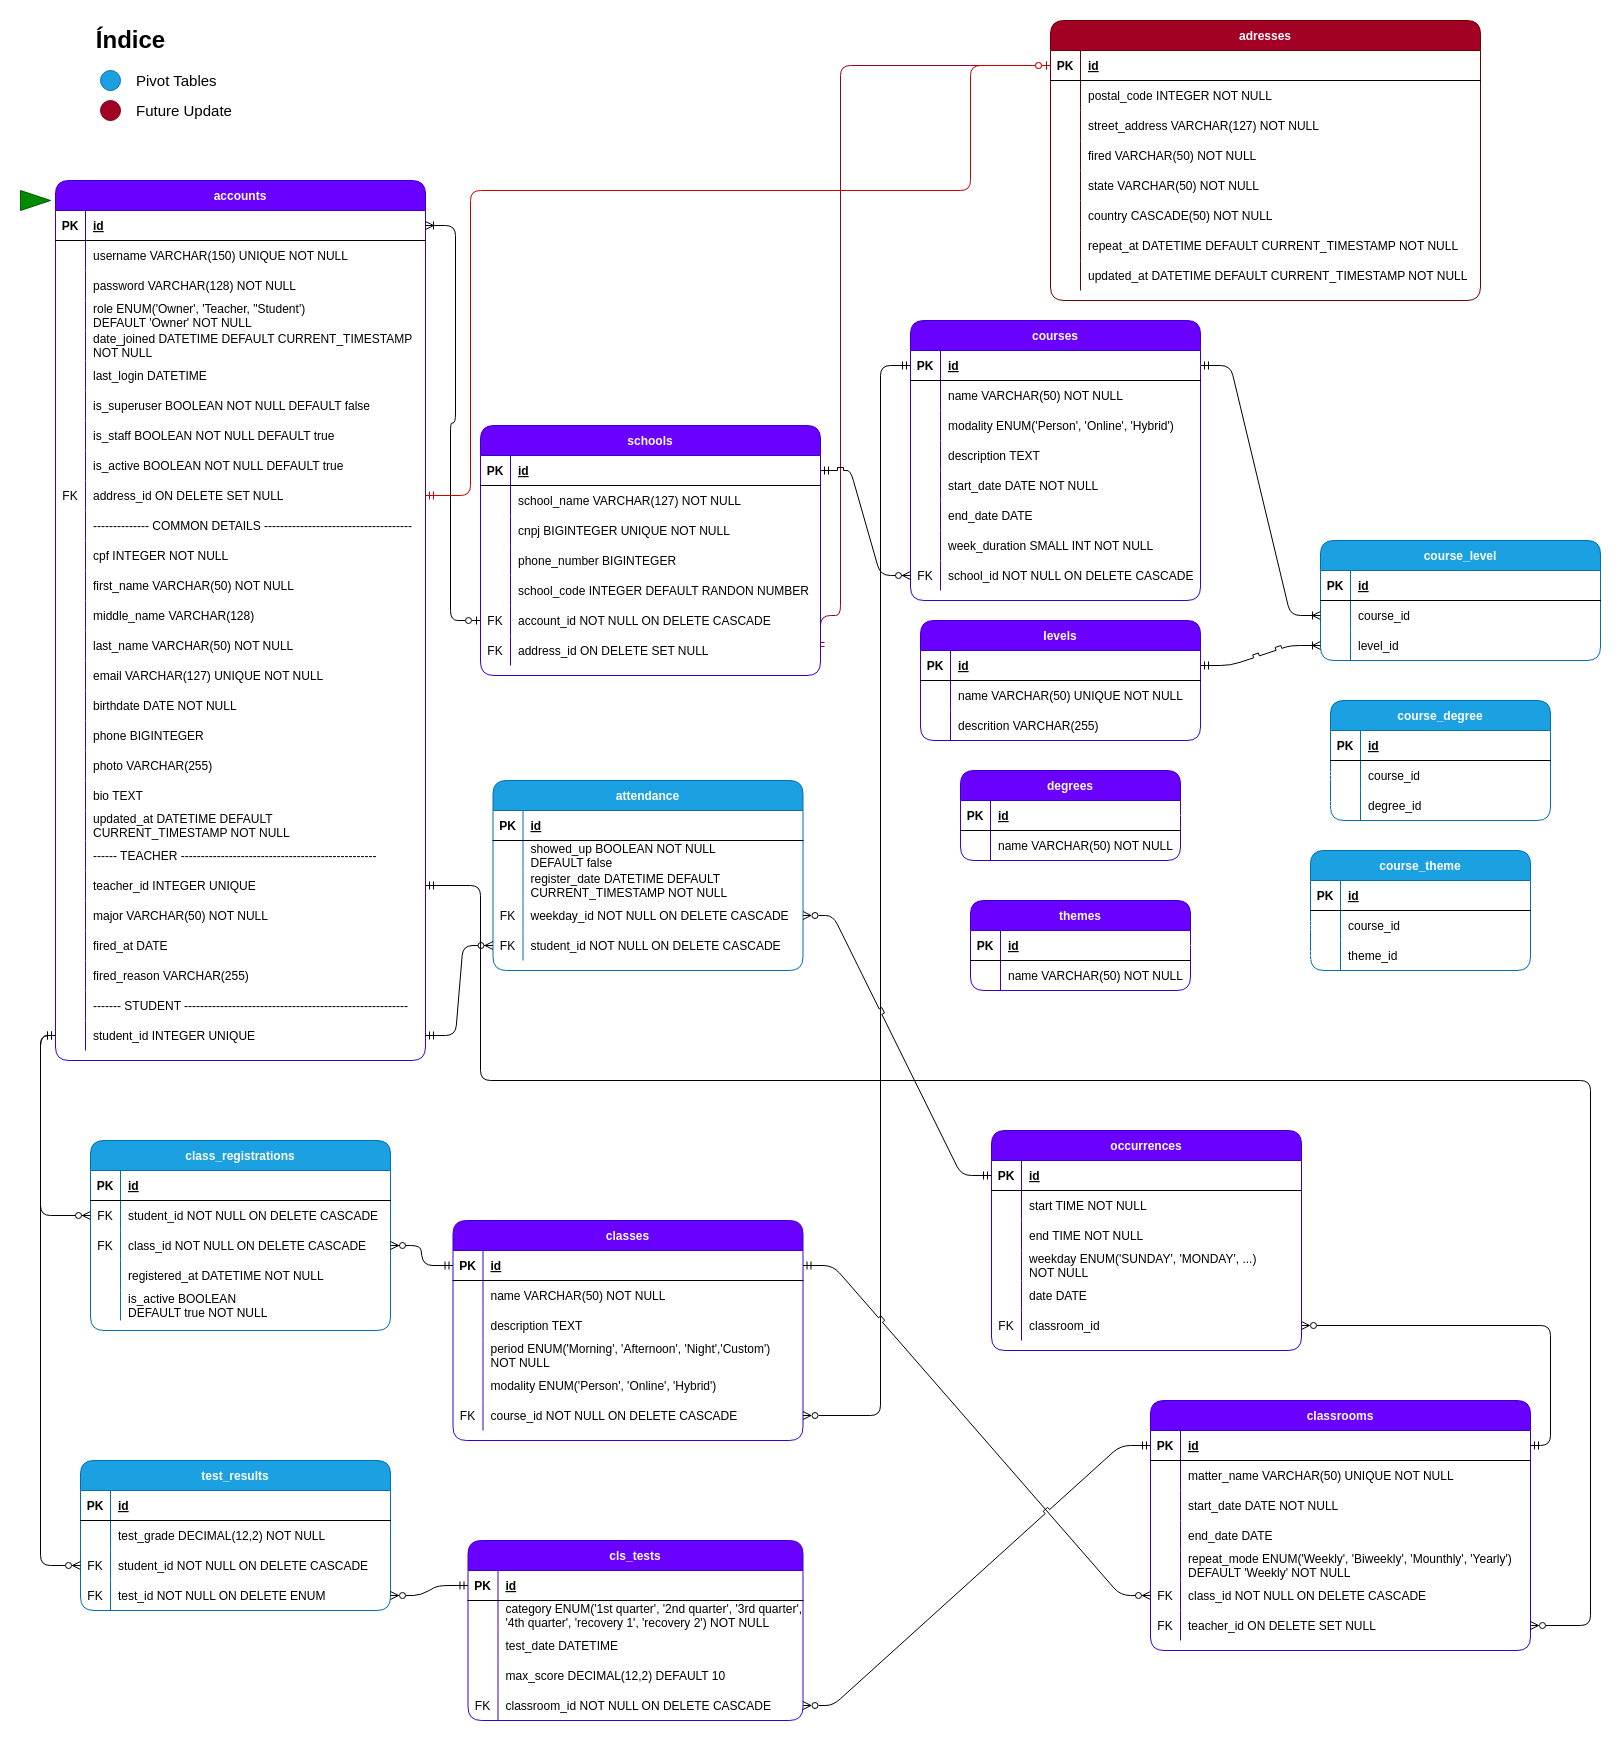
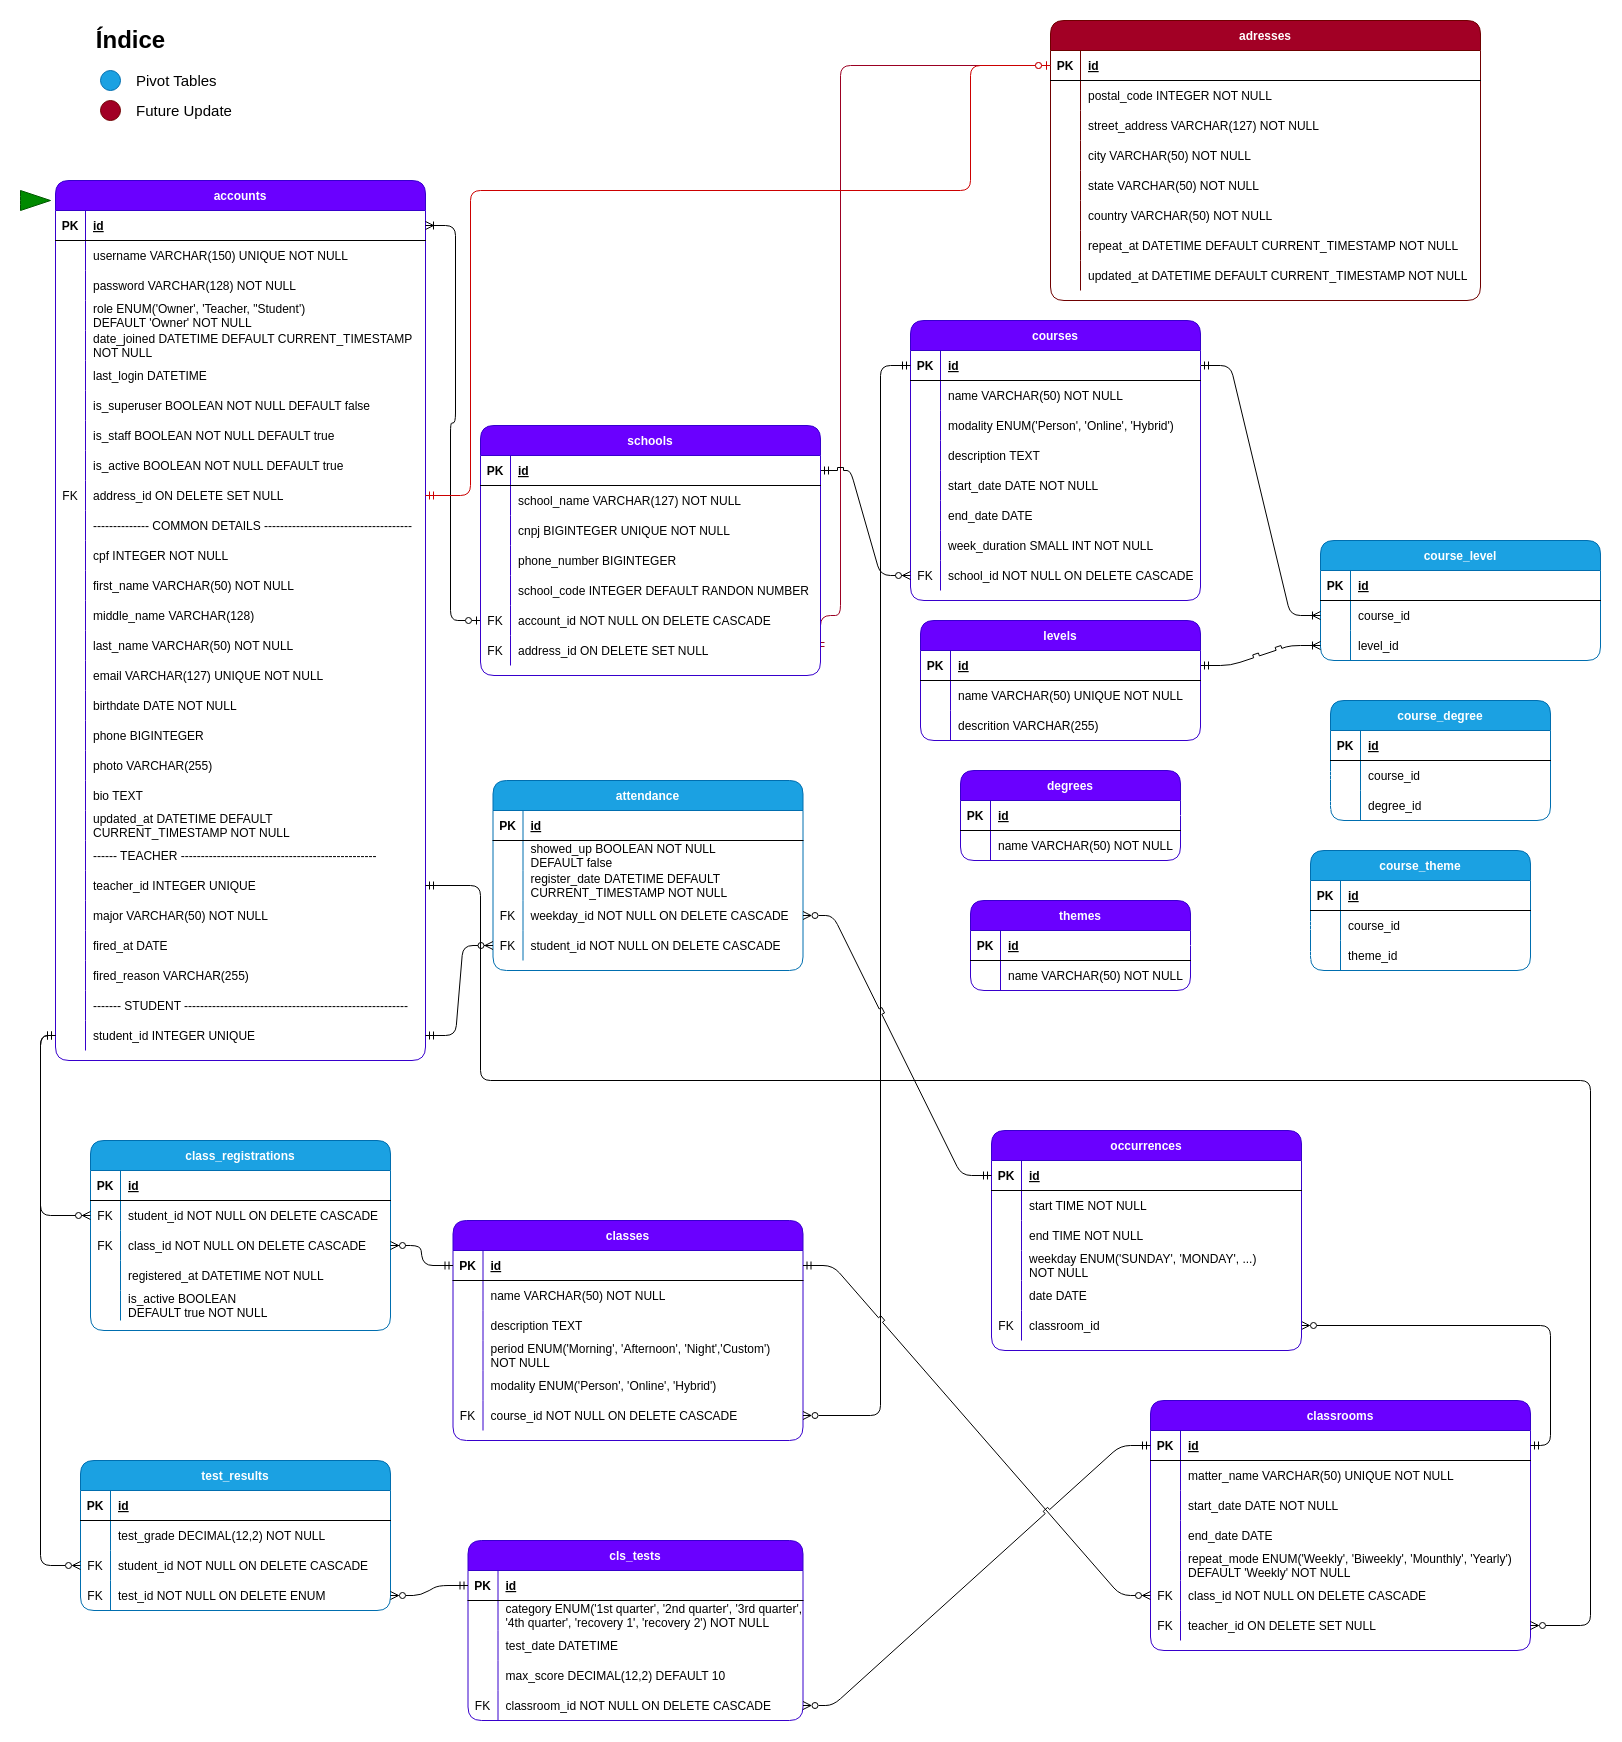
node "fired VARCHAR(50) NOT NULL": label "fired VARCHAR(50) NOT NULL" -> "city VARCHAR(50) NOT NULL"
node "country CASCADE(50) NOT NULL": label "country CASCADE(50) NOT NULL" -> "country VARCHAR(50) NOT NULL"
